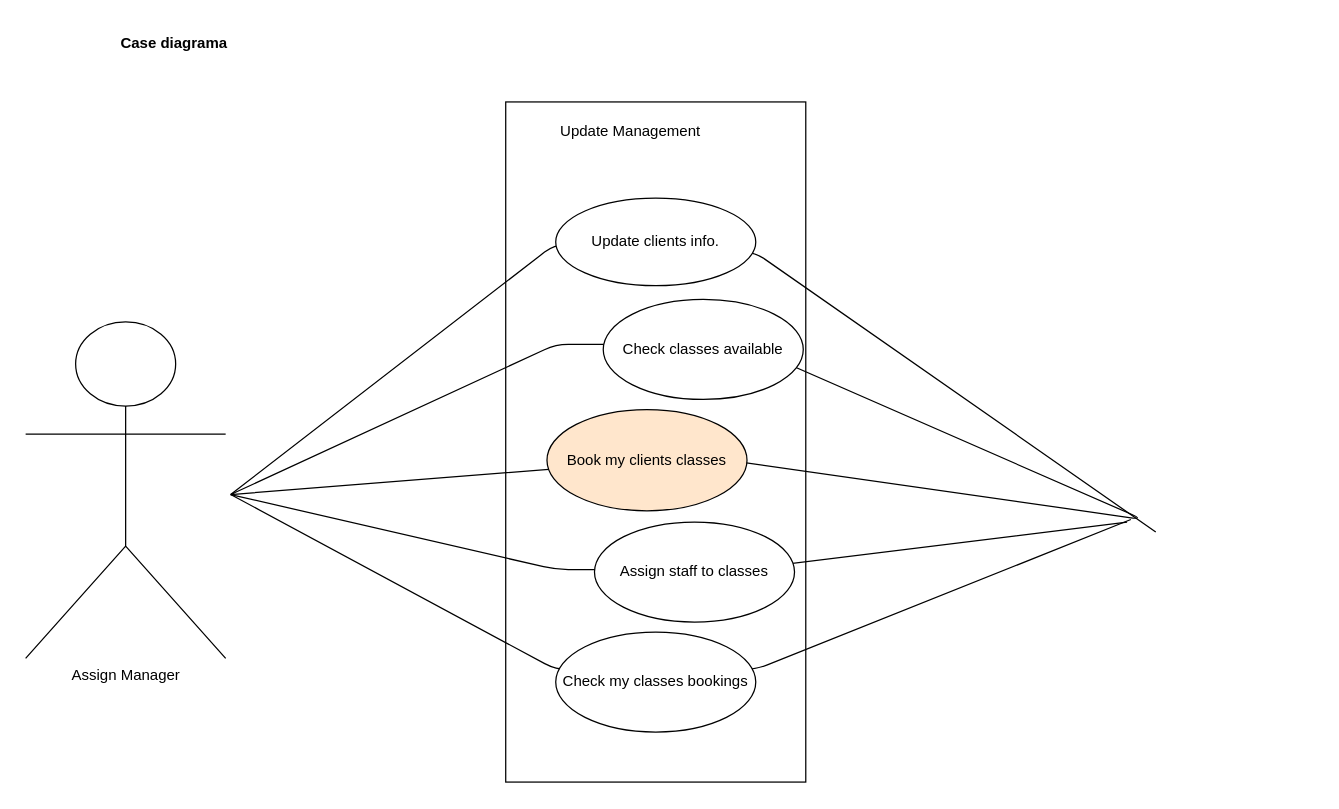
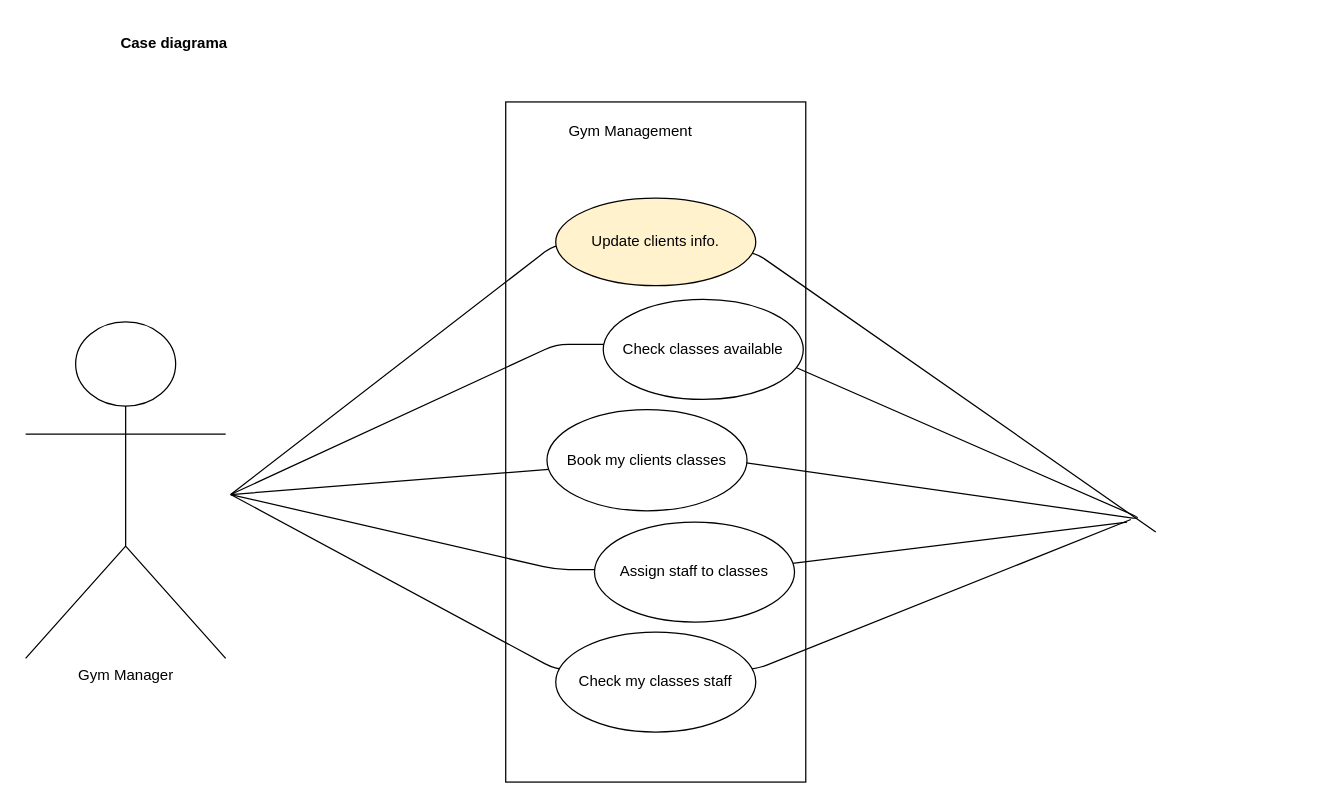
node "Update Management": label "Update Management" -> "Gym Management"
node "Update clients info.": fillcolor #ffffff -> #fff2cc
node "Book my clients classes": fillcolor #ffe6cc -> #ffffff
node "Assign Manager": label "Assign Manager" -> "Gym Manager"
node "Check my classes bookings": label "Check my classes bookings" -> "Check my classes staff"
